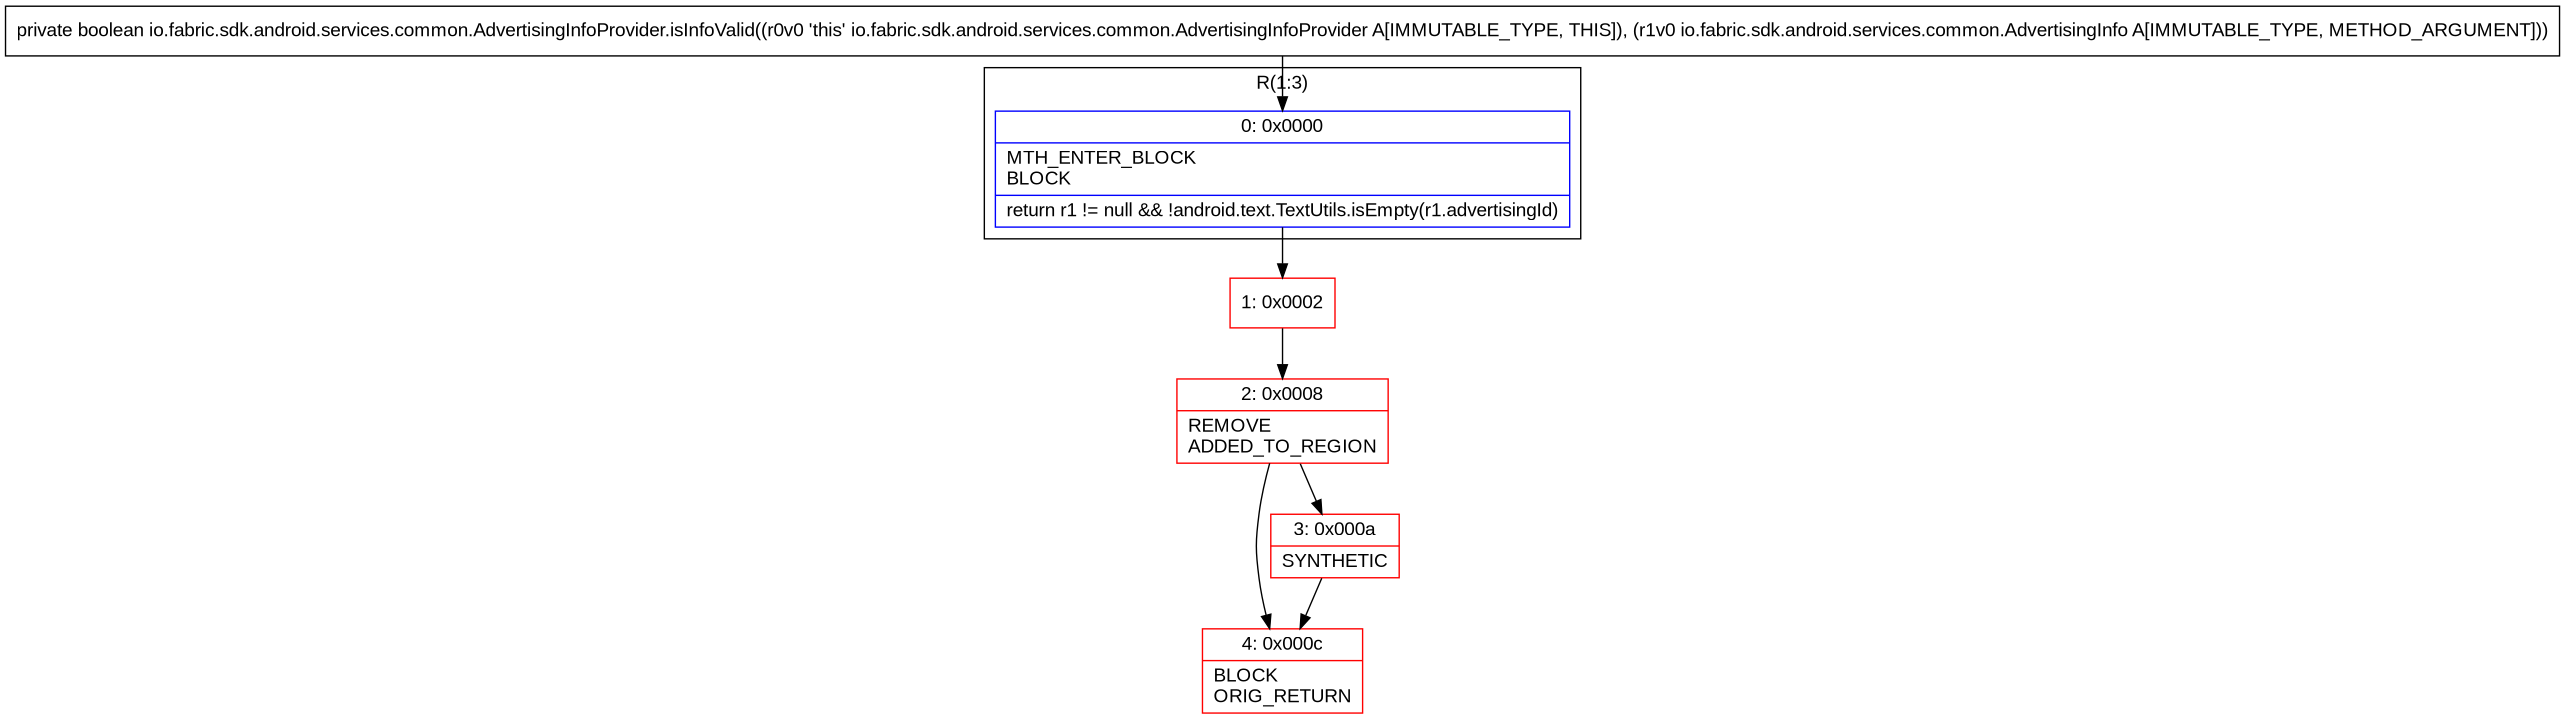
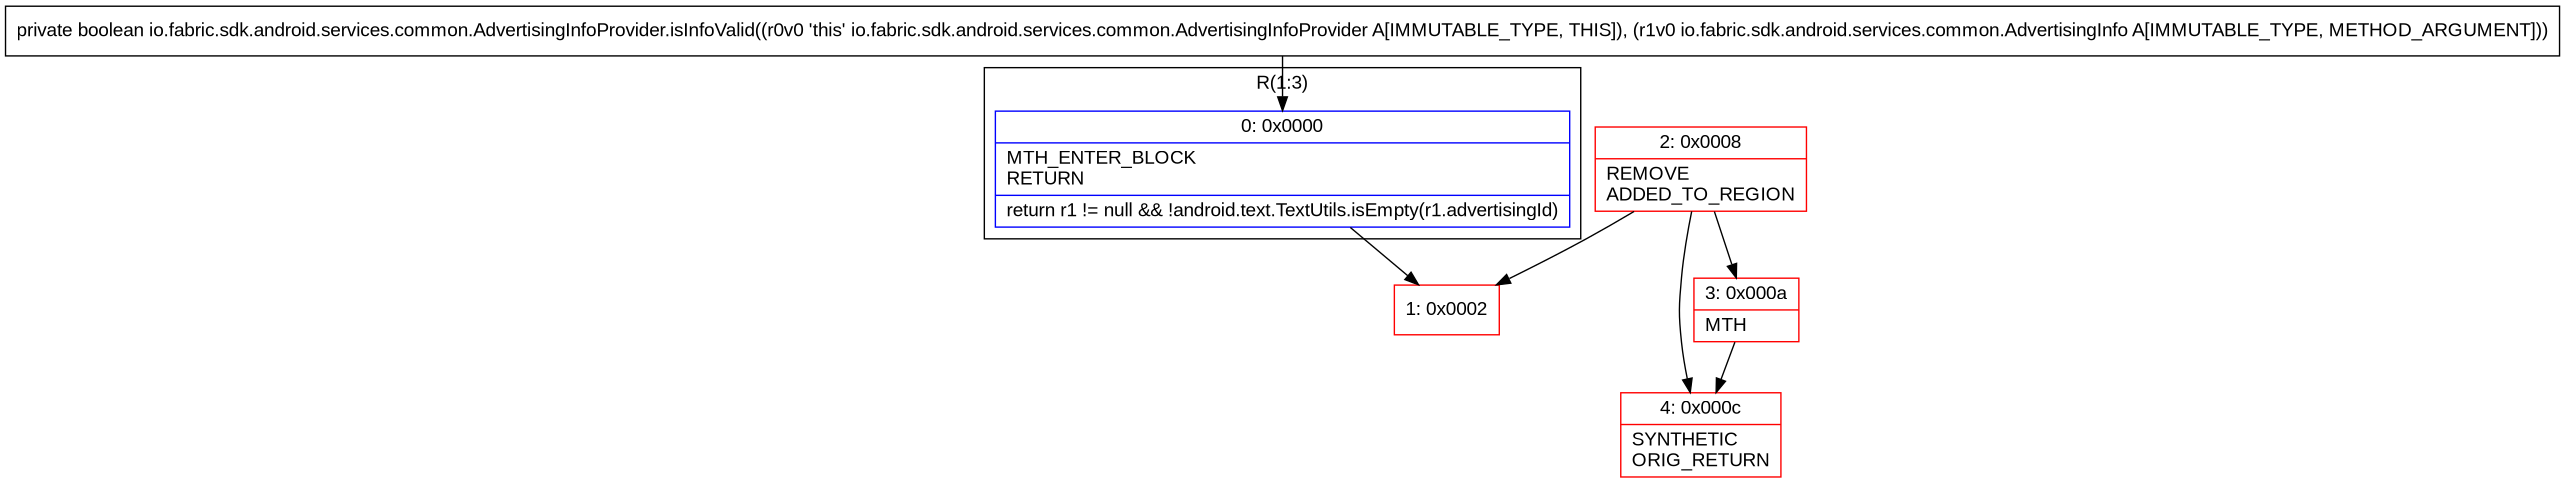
node "0: 0x0000": text "BLOCK" -> "RETURN"
edge "1: 0x0002" -> "2: 0x0008": reversed
node "3: 0x000a": text "SYNTHETIC" -> "MTH"
node "4: 0x000c": text "BLOCK" -> "SYNTHETIC"
